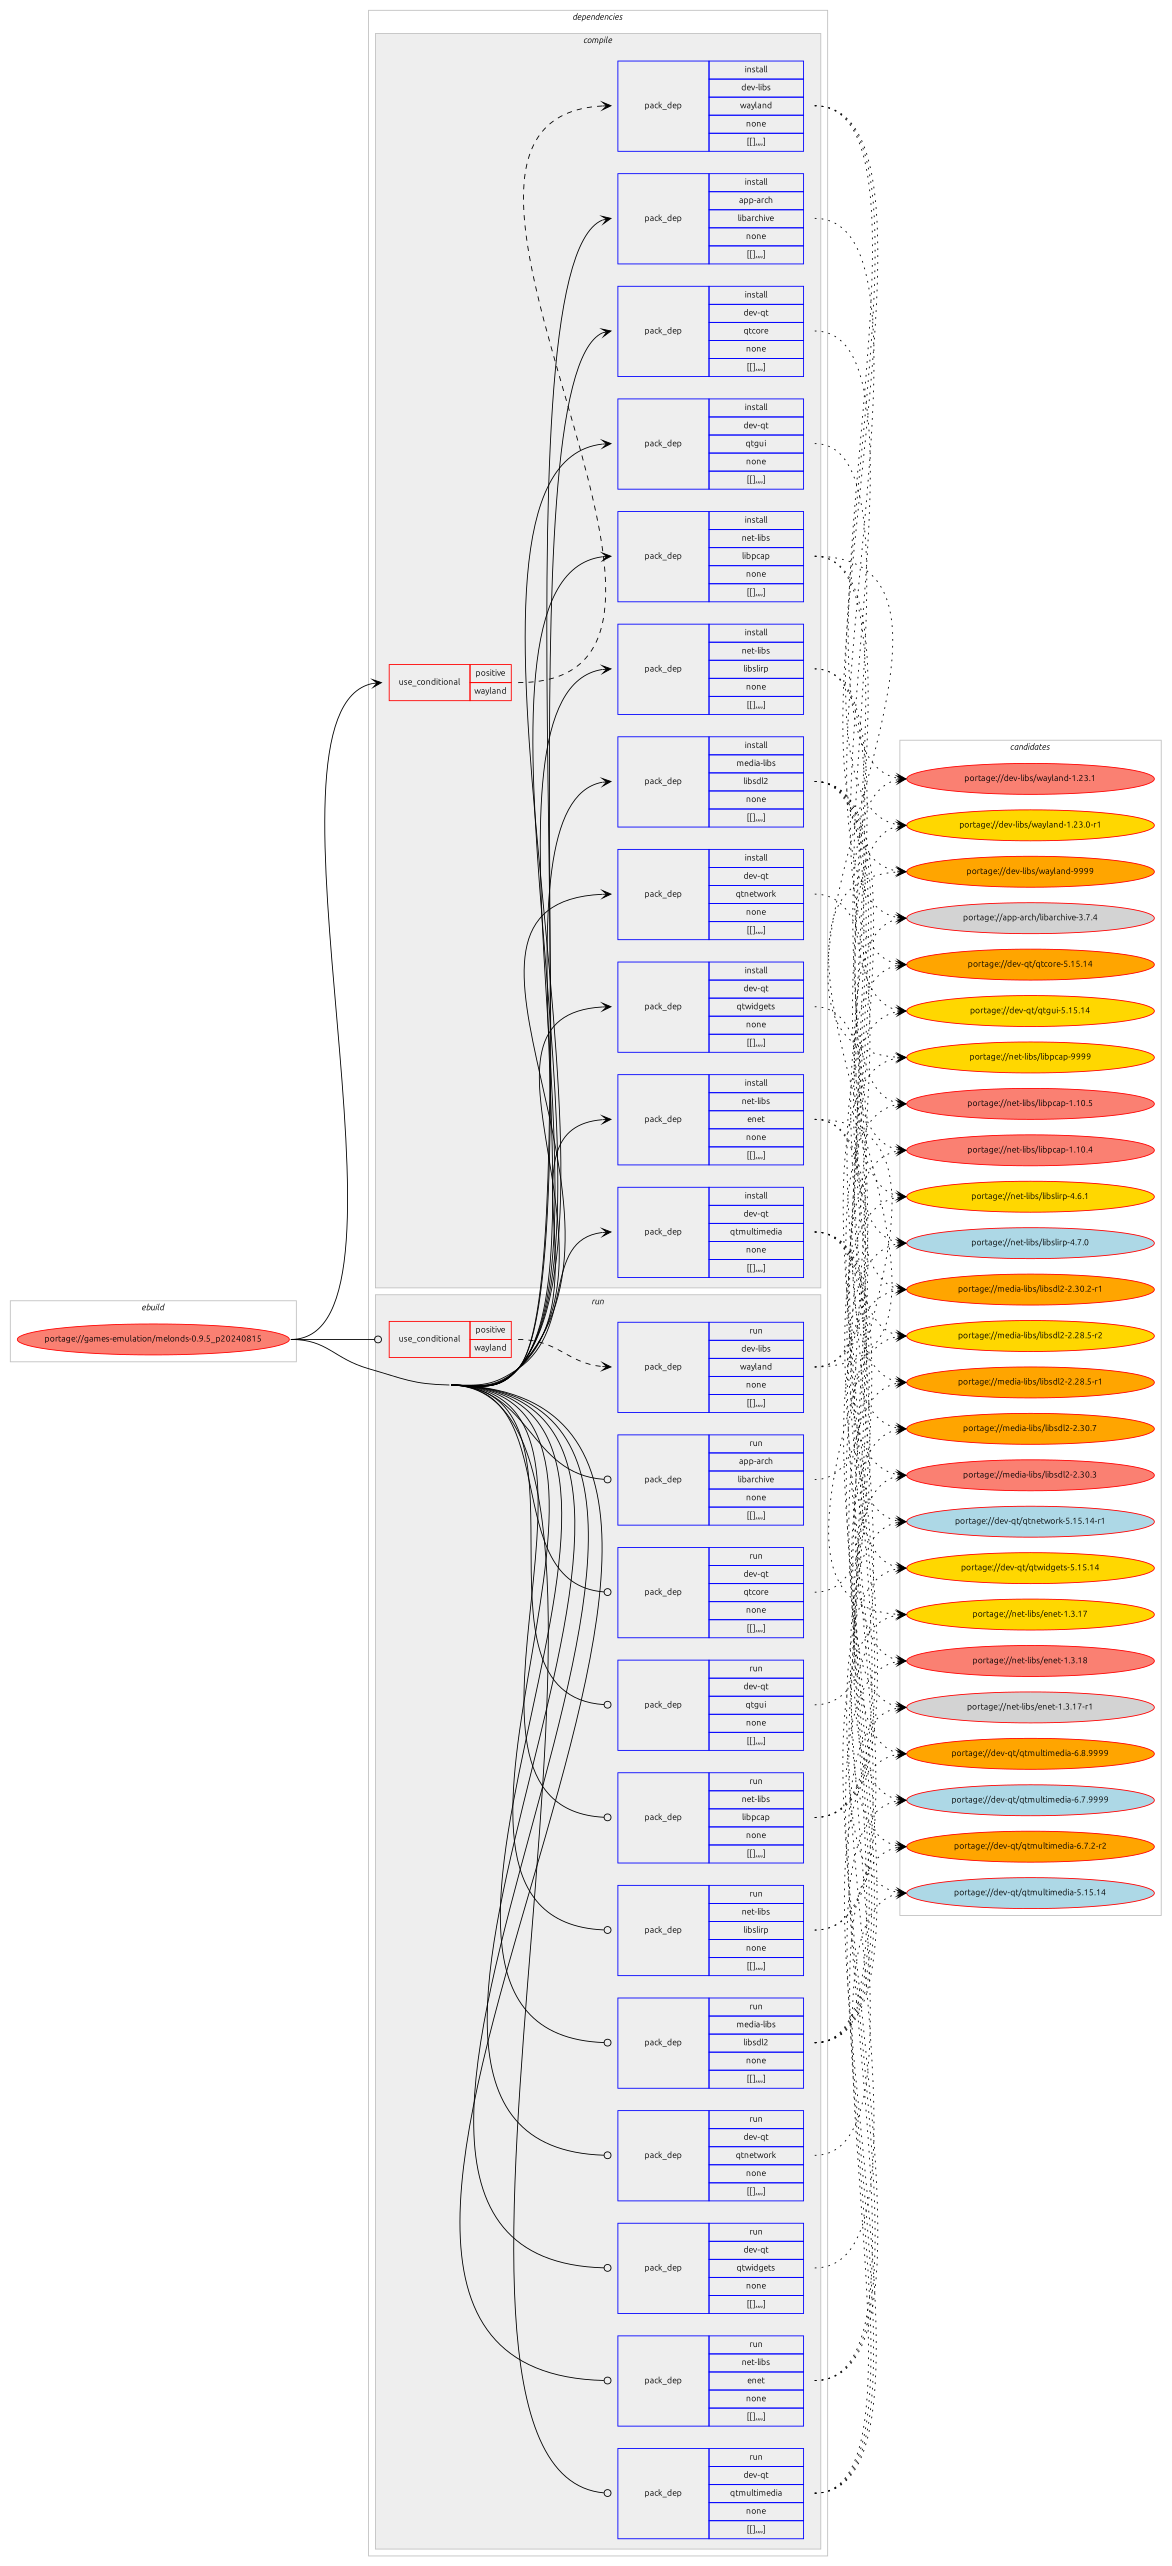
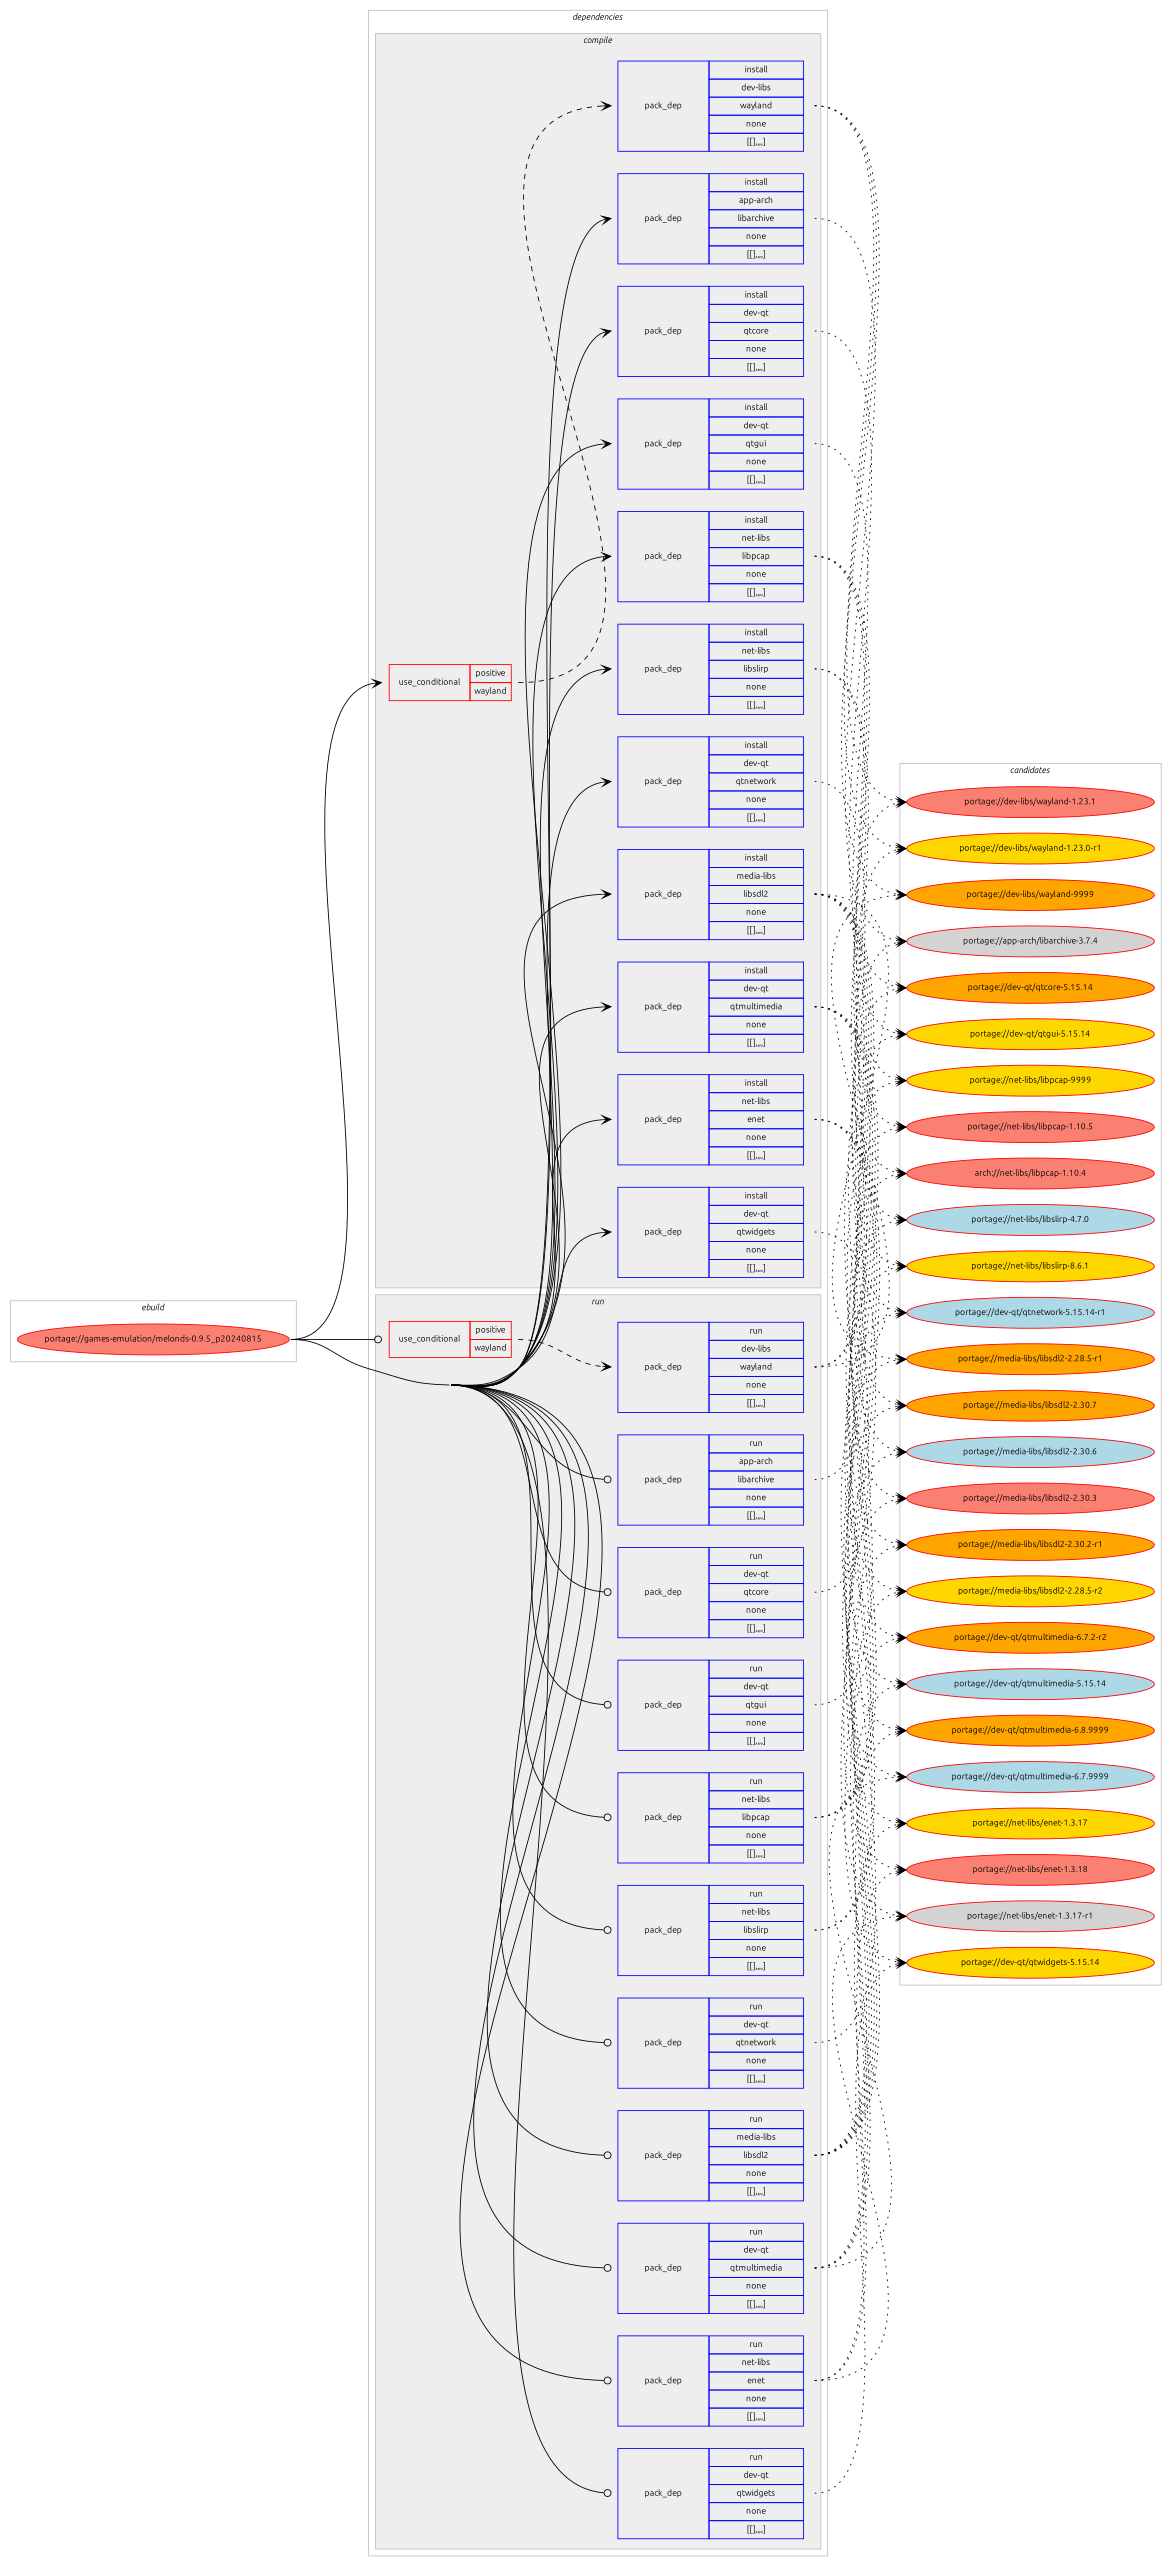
node "portage://net-libs/libpcap-1.10.4": label "portage://net-libs/libpcap-1.10.4" -> "arch://net-libs/libpcap-1.10.4"
node "portage://net-libs/libslirp-4.6.1": label "portage://net-libs/libslirp-4.6.1" -> "portage://net-libs/libslirp-8.6.1"
node "portage://media-libs/libsdl2-2.30.6": added
